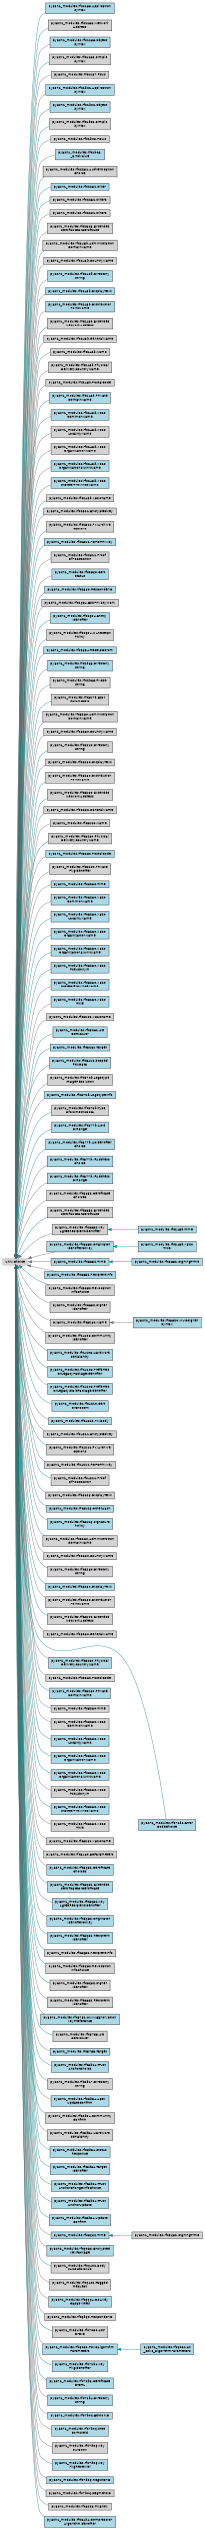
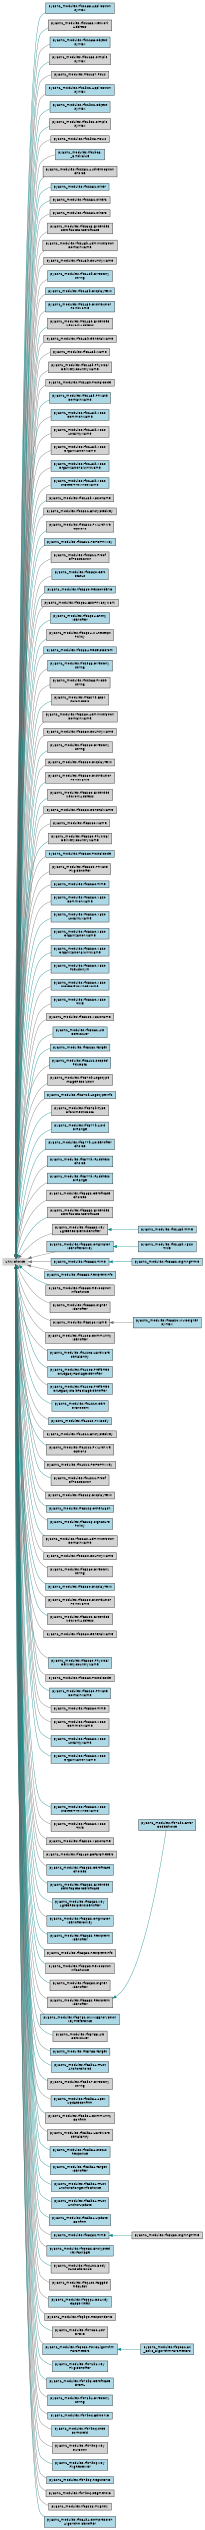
edge "pyasn1_modules.rfc7191.Error CodeChoice" -> "univ.Choice": now "pyasn1_modules.rfc7191.Error CodeChoice" -> "pyasn1_modules.rfc3852.Recipient Identifier"
node "pyasn1_modules.rfc5280.X520 OrganizationalUnitName": removed
node "pyasn1_modules.rfc5280.X520 Pseudonym": removed
